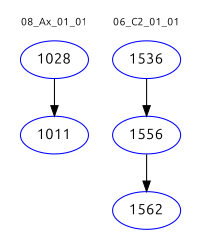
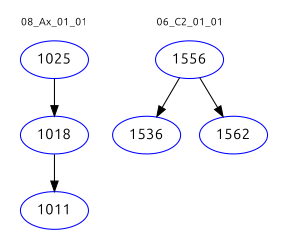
node "1025": added
node "1028": label "1028" -> "1018"
edge "1536" -> "1556": reversed
